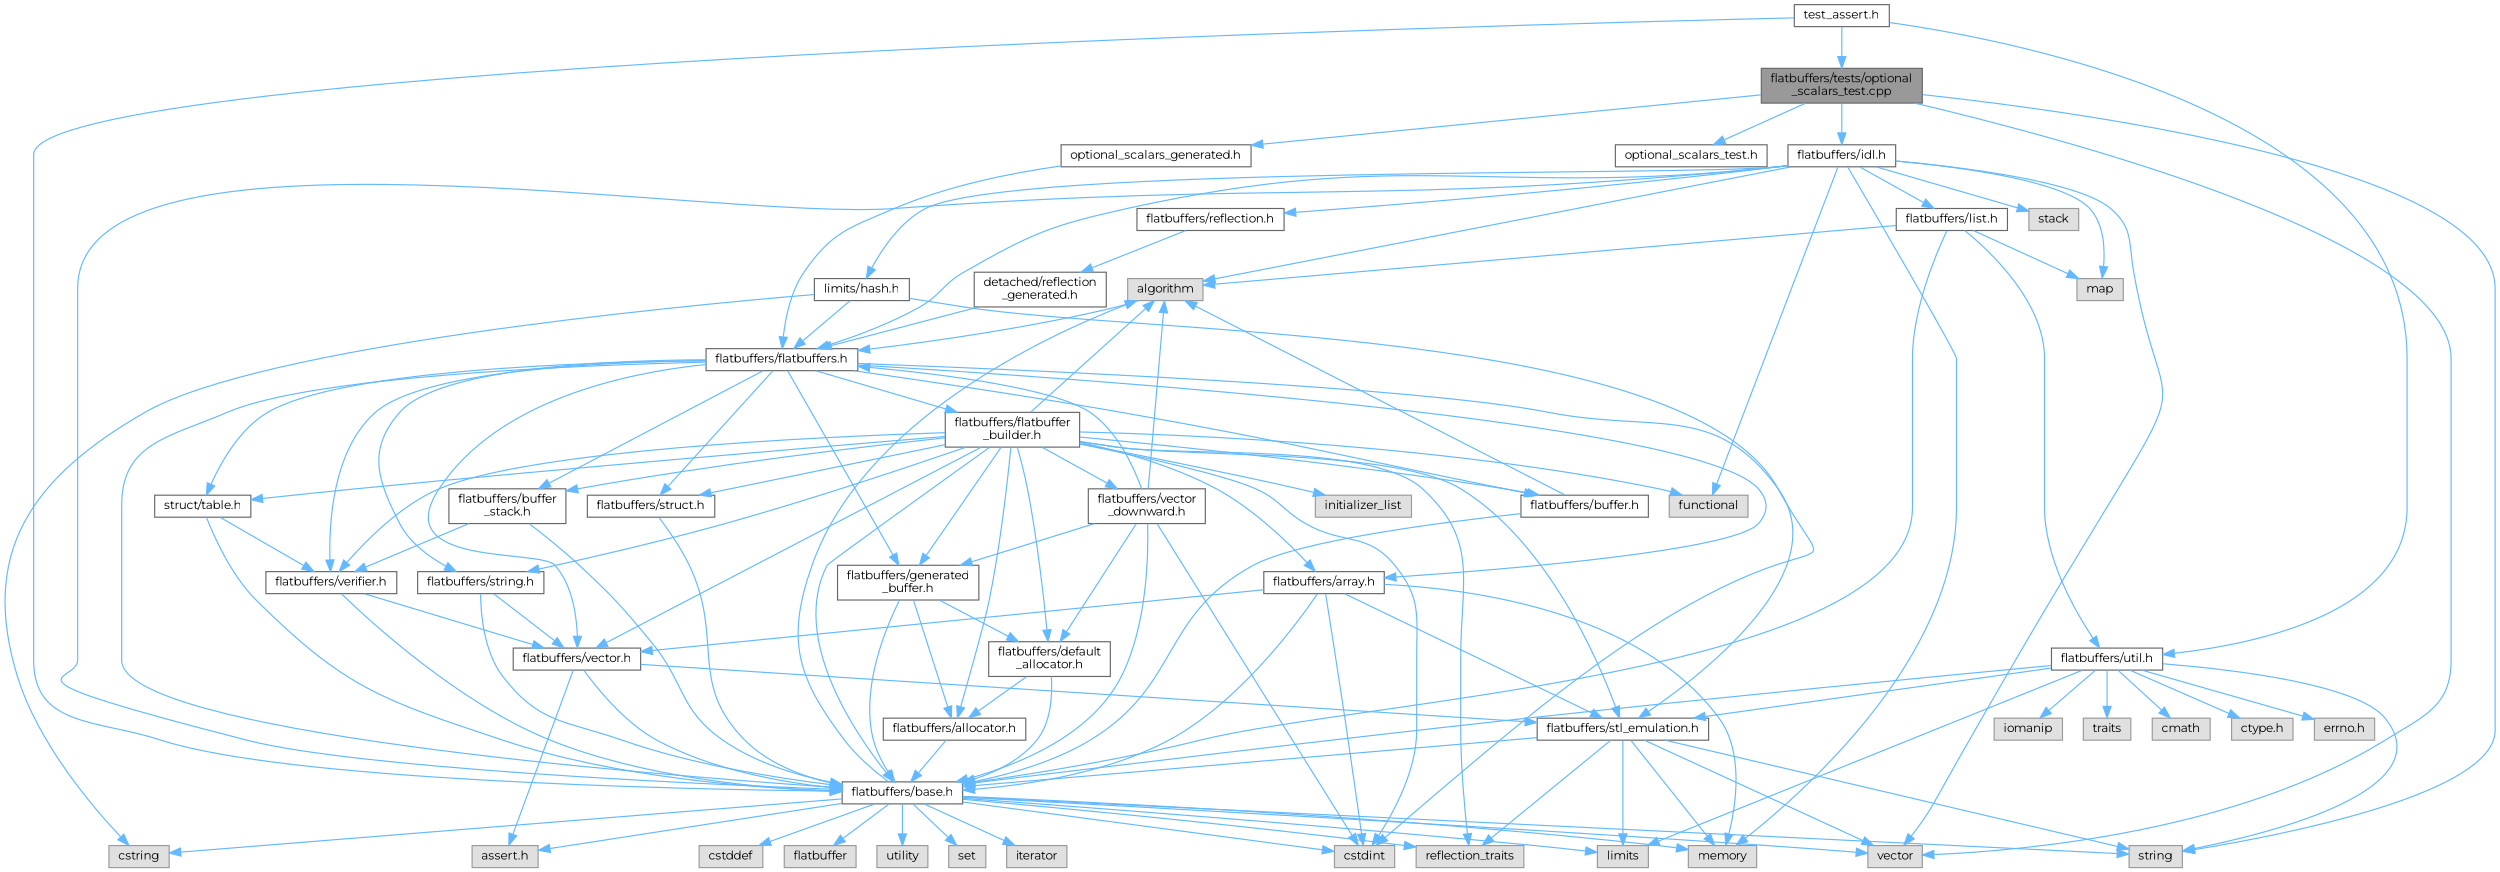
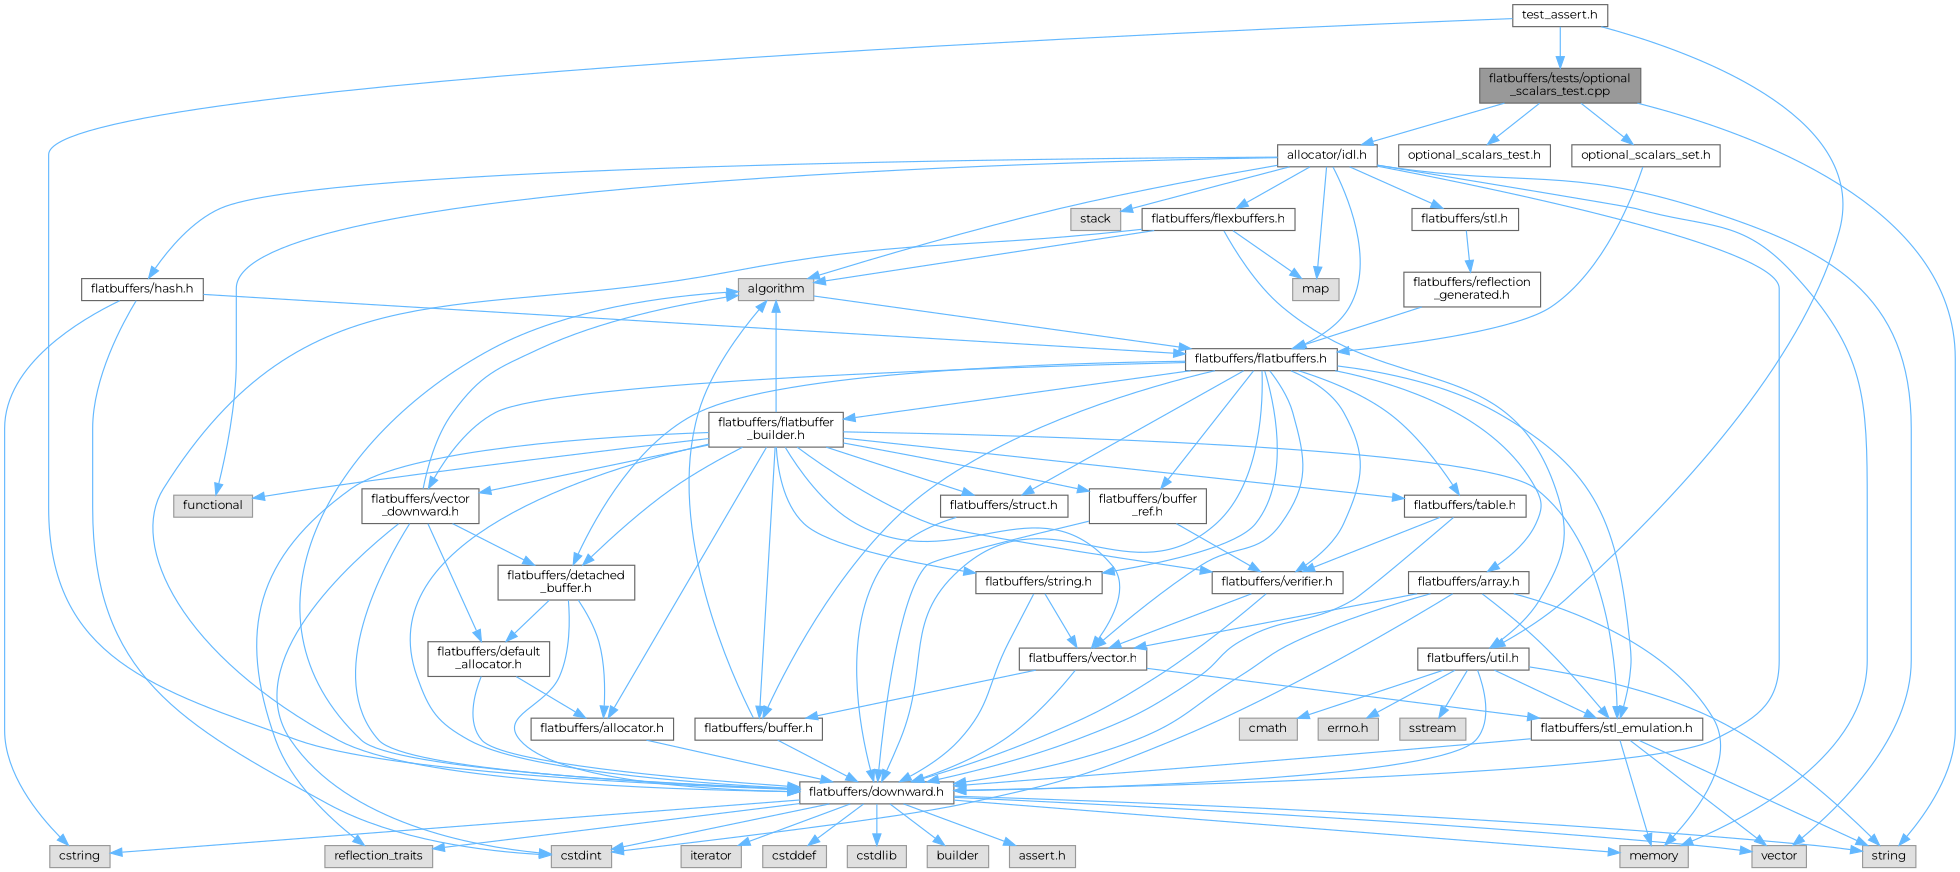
node "optional_scalars_generated.h": label "optional_scalars_generated.h" -> "optional_scalars_set.h"
node "flatbuffers/idl.h": label "flatbuffers/idl.h" -> "allocator/idl.h"
node "flatbuffers/reflection.h": label "flatbuffers/reflection.h" -> "flatbuffers/stl.h"
node "flatbuffers/list.h": label "flatbuffers/list.h" -> "flatbuffers/flexbuffers.h"
node "limits/hash.h": label "limits/hash.h" -> "flatbuffers/hash.h"
node "detached/reflection _generated.h": label "detached/reflection _generated.h" -> "flatbuffers/reflection _generated.h"
edge "flatbuffers/vector _downward.h" -> "flatbuffers/flatbuffers.h": reversed
edge "flatbuffers/flatbuffer _builder.h" -> "flatbuffers/array.h": removed
edge "flatbuffers/tests/optional _scalars_test.cpp" -> "vector": removed
node "struct/table.h": label "struct/table.h" -> "flatbuffers/table.h"
node "flatbuffers/buffer _stack.h": label "flatbuffers/buffer _stack.h" -> "flatbuffers/buffer _ref.h"
node "initializer_list": removed
edge "flatbuffers/flatbuffer _builder.h" -> "flatbuffers/default _allocator.h": removed
edge "flatbuffers/flatbuffer _builder.h" -> "cstdint": removed
node "flatbuffers/generated _buffer.h": label "flatbuffers/generated _buffer.h" -> "flatbuffers/detached _buffer.h"
node "iomanip": removed
node "traits": label "traits" -> "sstream"
node "ctype.h": removed
edge "flatbuffers/vector.h" -> "assert.h": now "flatbuffers/vector.h" -> "flatbuffers/buffer.h"
edge "flatbuffers/stl_emulation.h" -> "reflection_traits": removed
node "flatbuffers/base.h": label "flatbuffers/base.h" -> "flatbuffers/downward.h"
node "flatbuffer": label "flatbuffer" -> "cstdlib"
node "utility": label "utility" -> "builder"
node "set": removed
node "limits": removed
